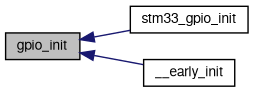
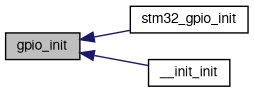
node "stm33_gpio_init": label "stm33_gpio_init" -> "stm32_gpio_init"
node "__early_init": label "__early_init" -> "__init_init"
